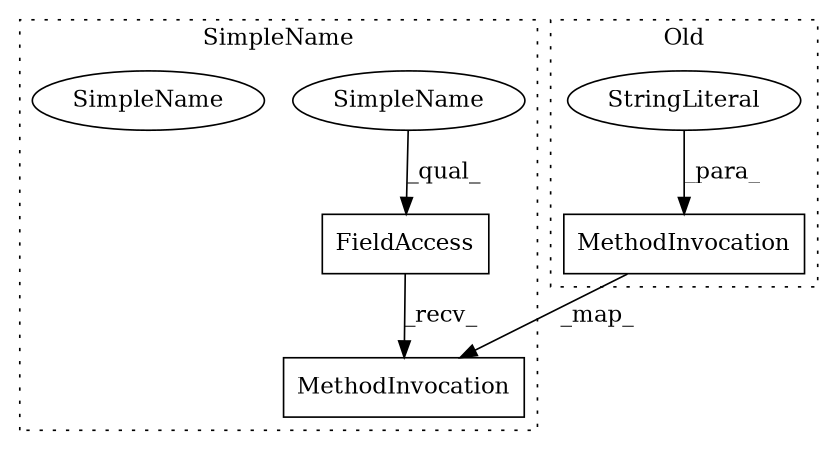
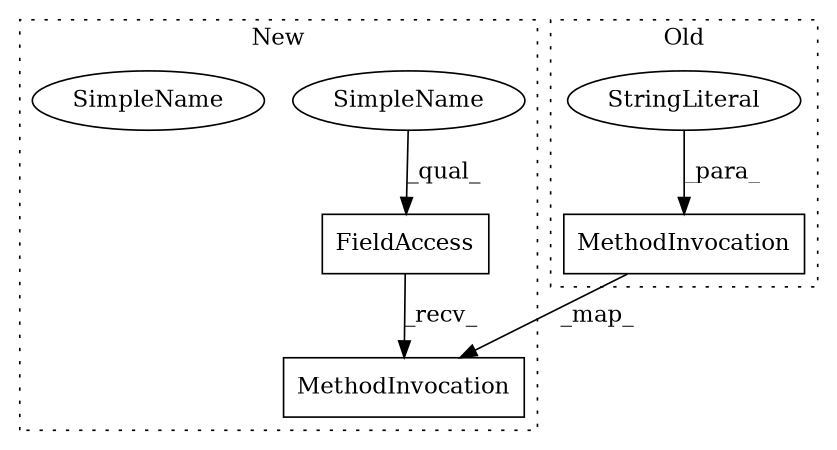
cluster "SimpleName": label "SimpleName" -> "New"
